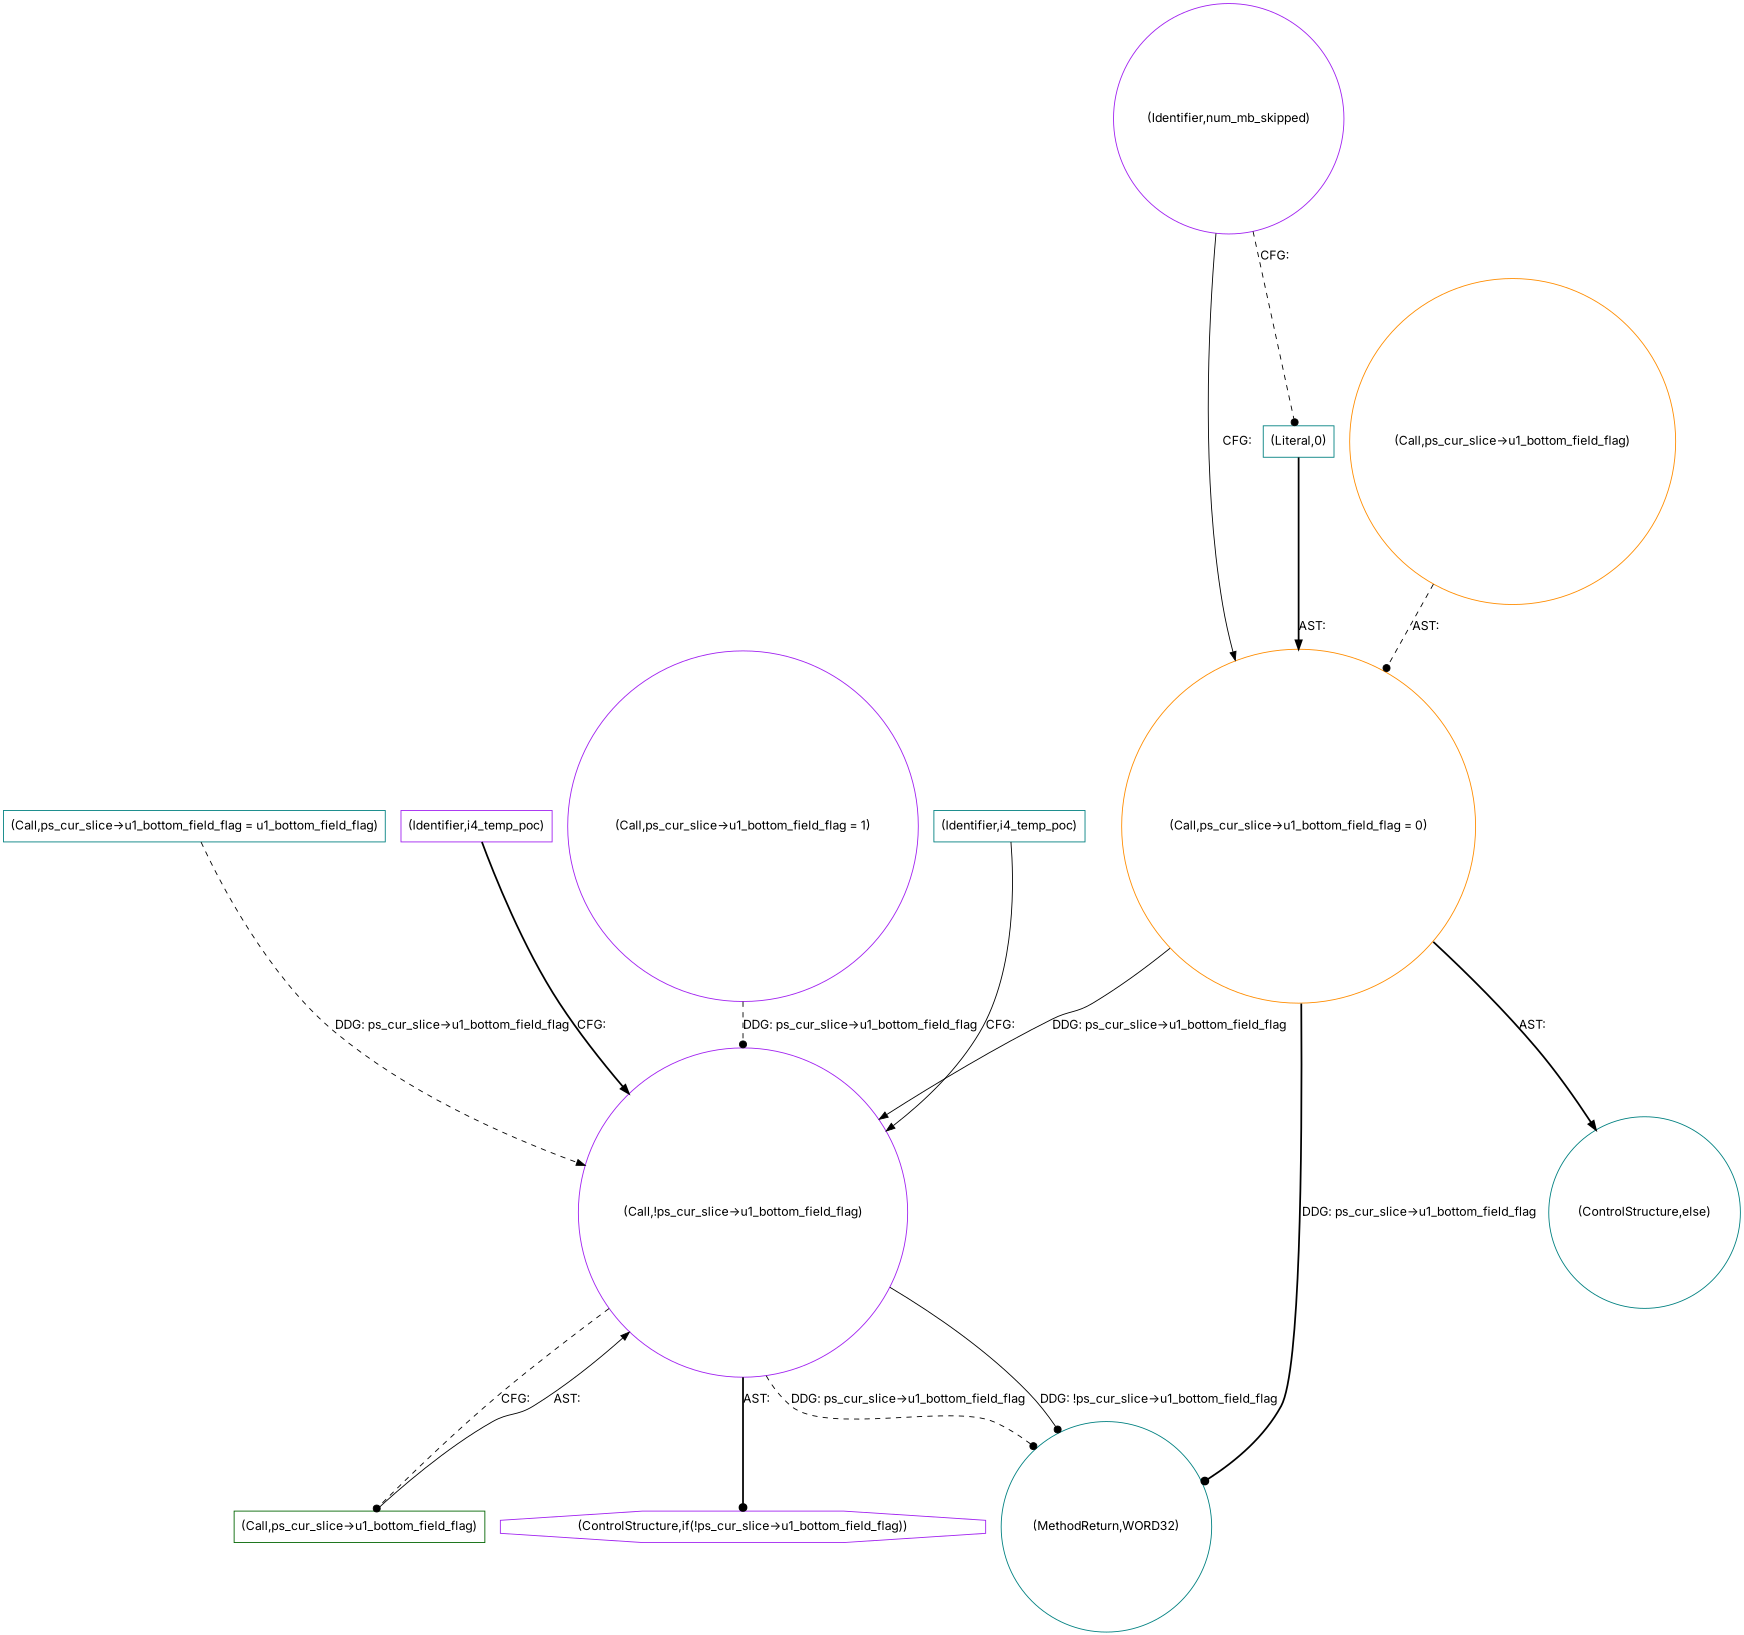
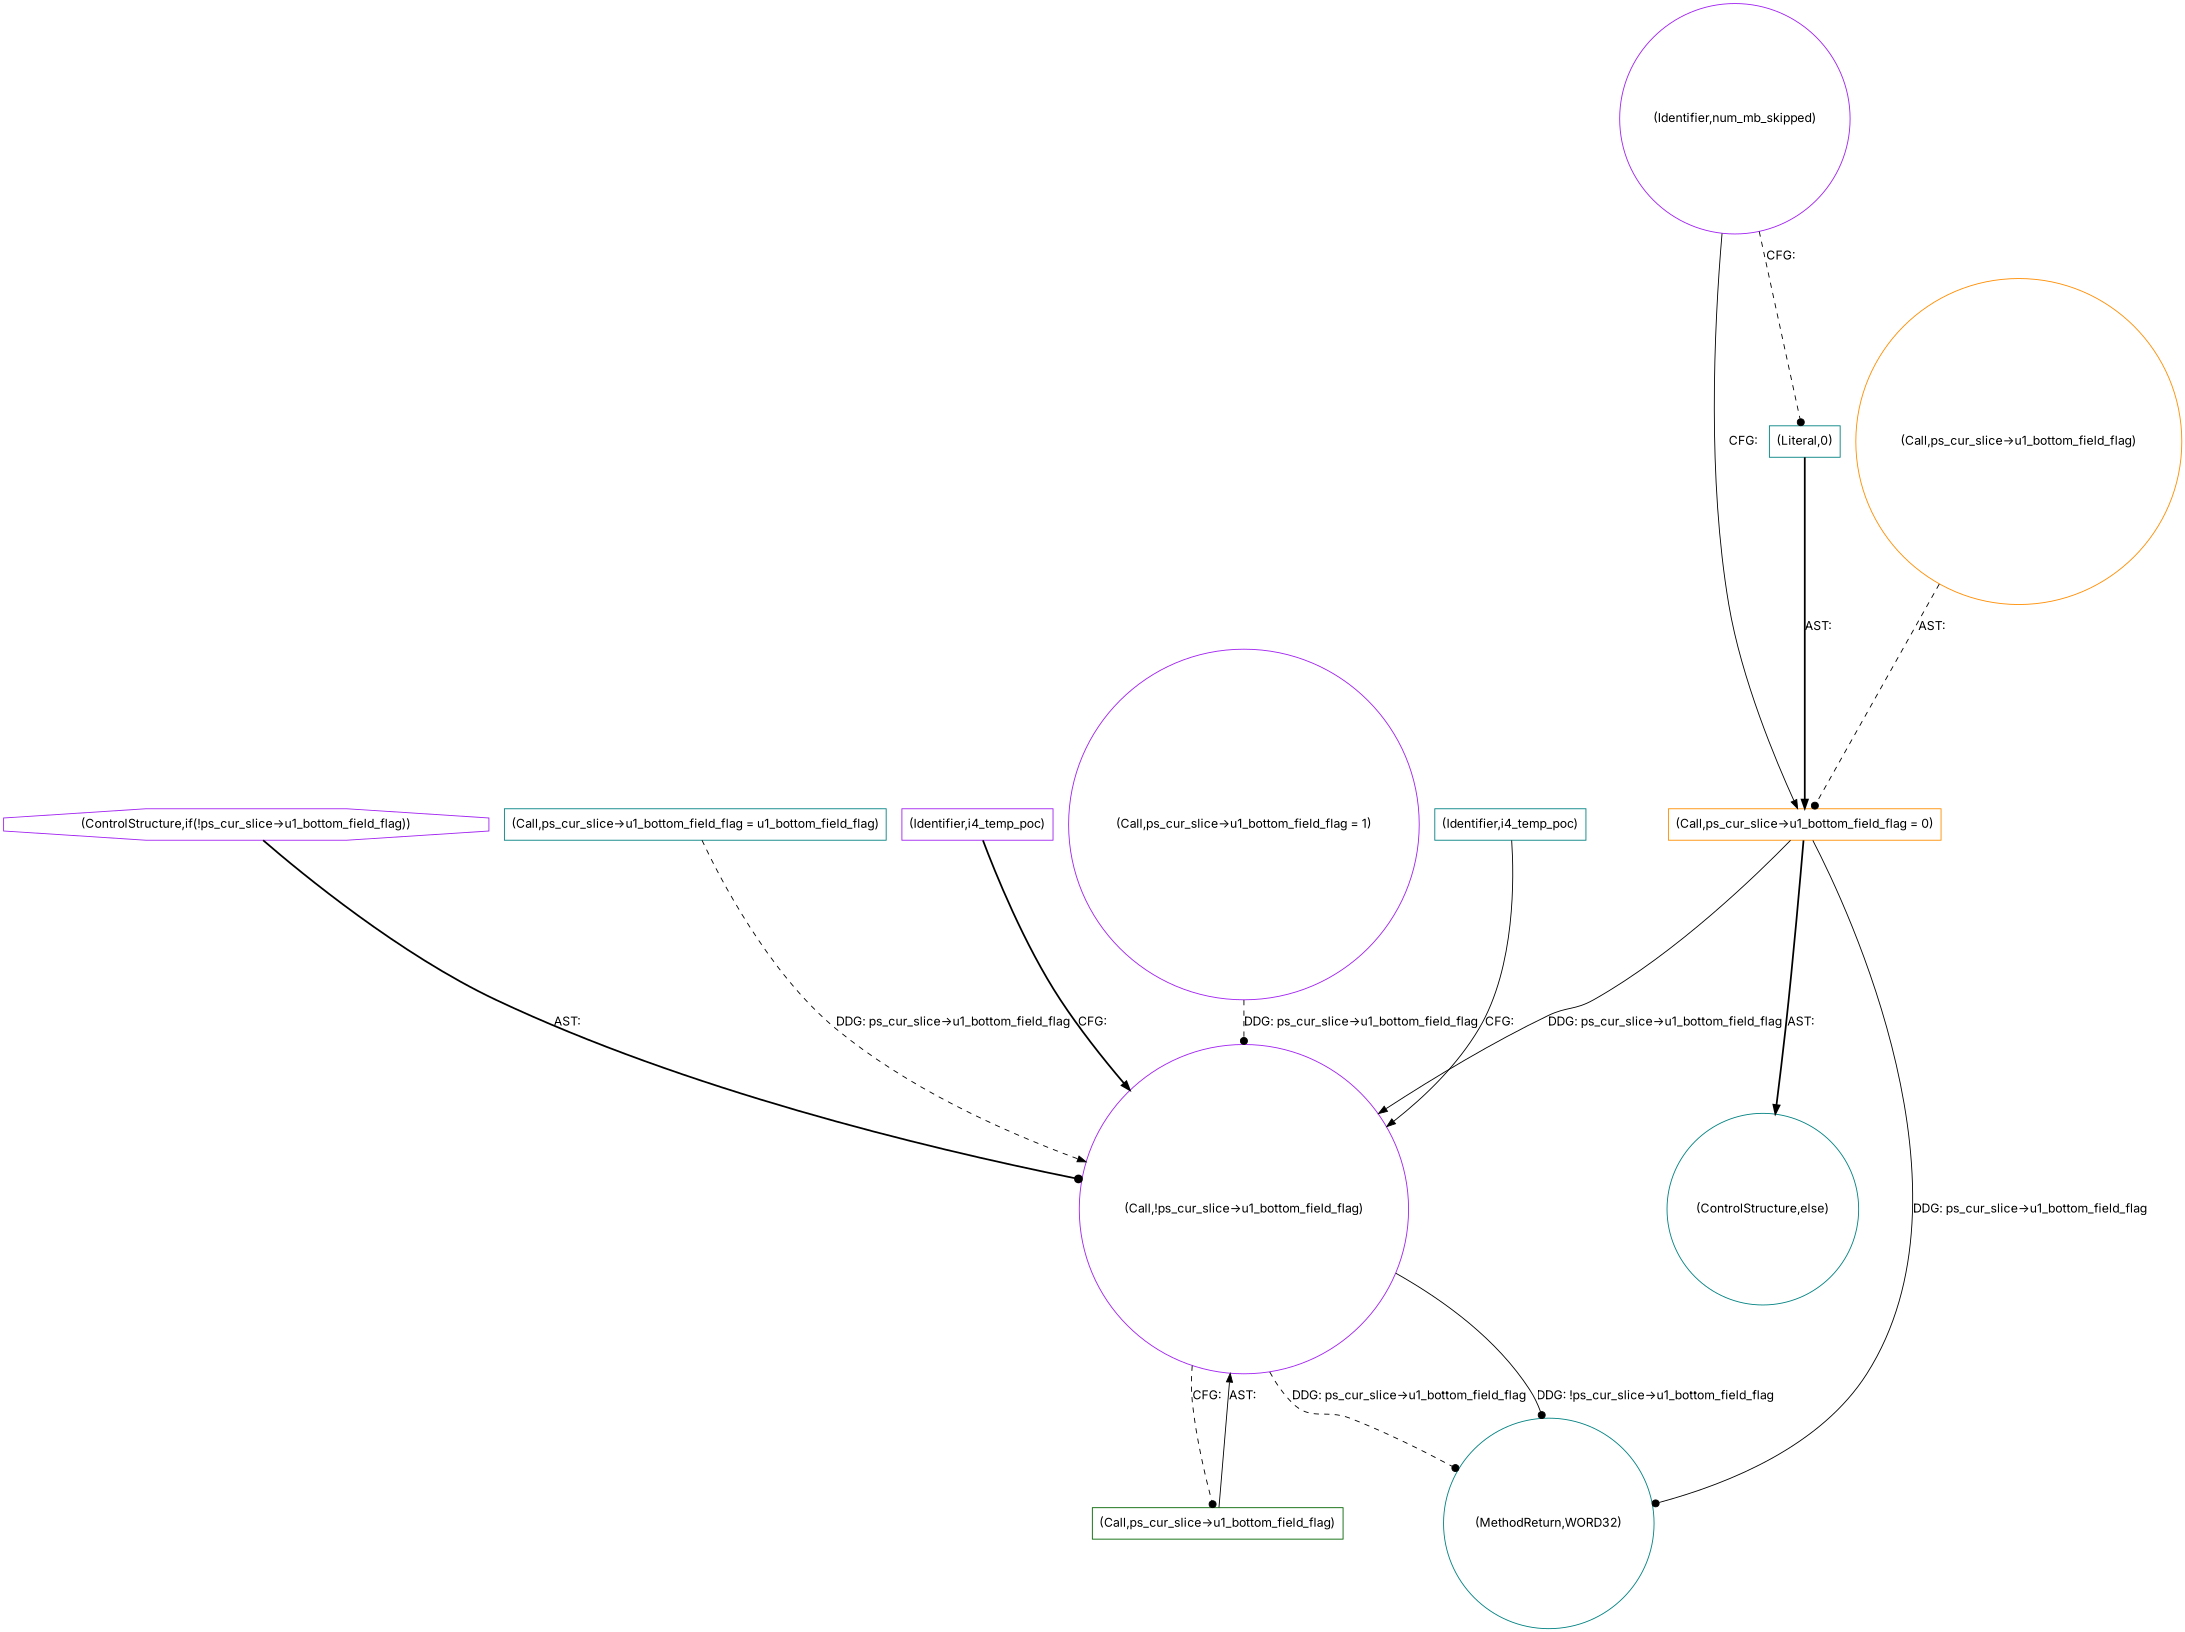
node "(Call,ps_cur_slice->u1_bottom_field_flag = 0)": shape circle -> box
edge "(Call,ps_cur_slice->u1_bottom_field_flag = 0)" -> "(MethodReturn,WORD32)": style bold -> solid
edge "(Call,!ps_cur_slice->u1_bottom_field_flag)" -> "(ControlStructure,if(!ps_cur_slice->u1_bottom_field_flag))": reversed
